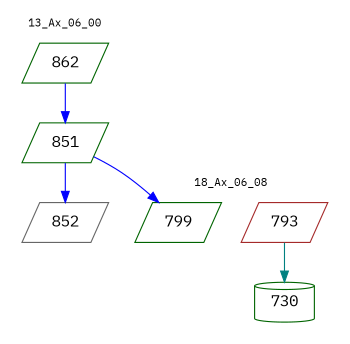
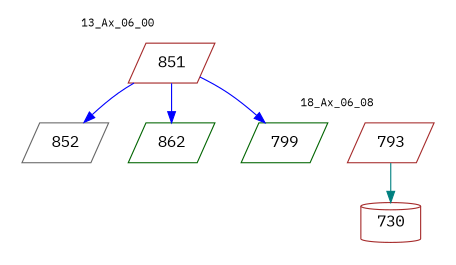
edge "862" -> "851": reversed
node "851": color darkgreen -> brown
node "730": color darkgreen -> brown
